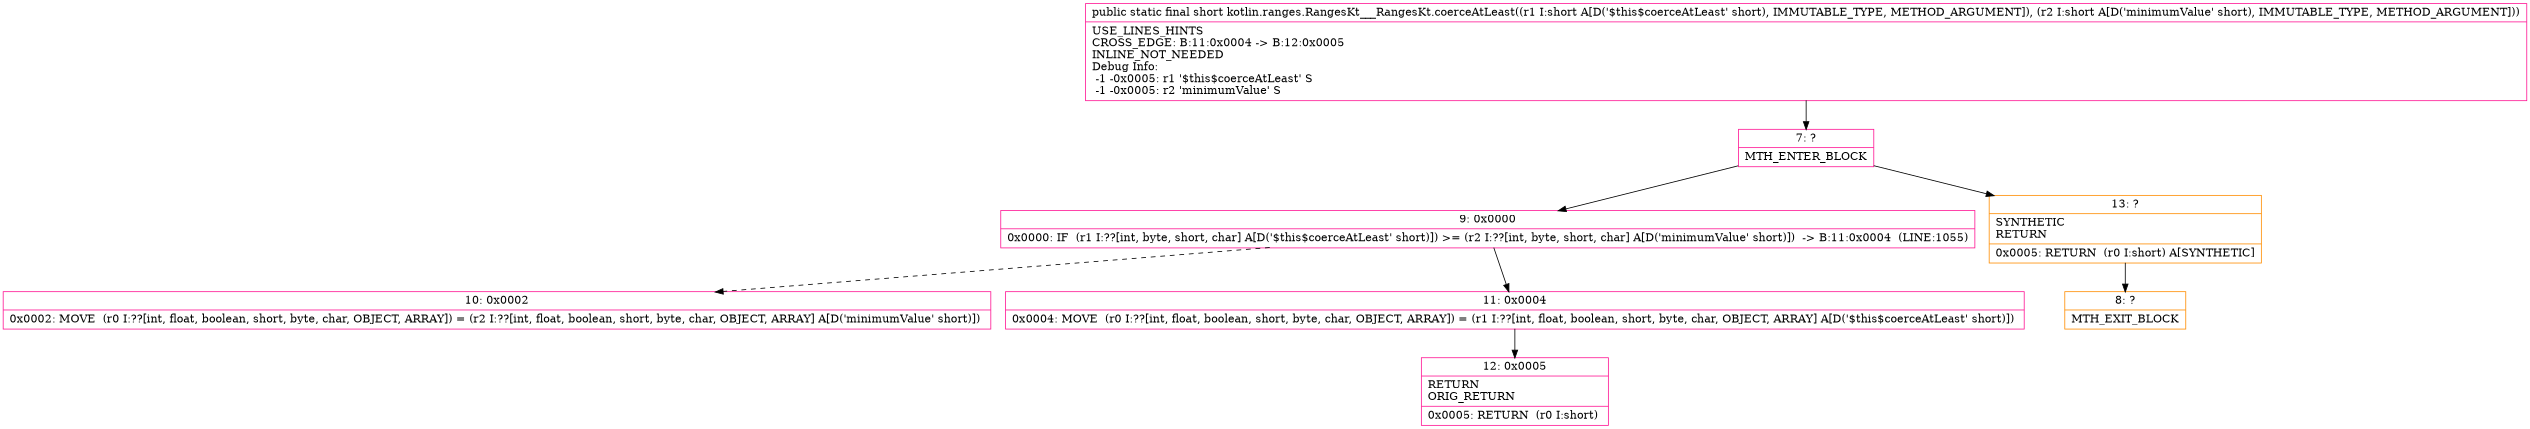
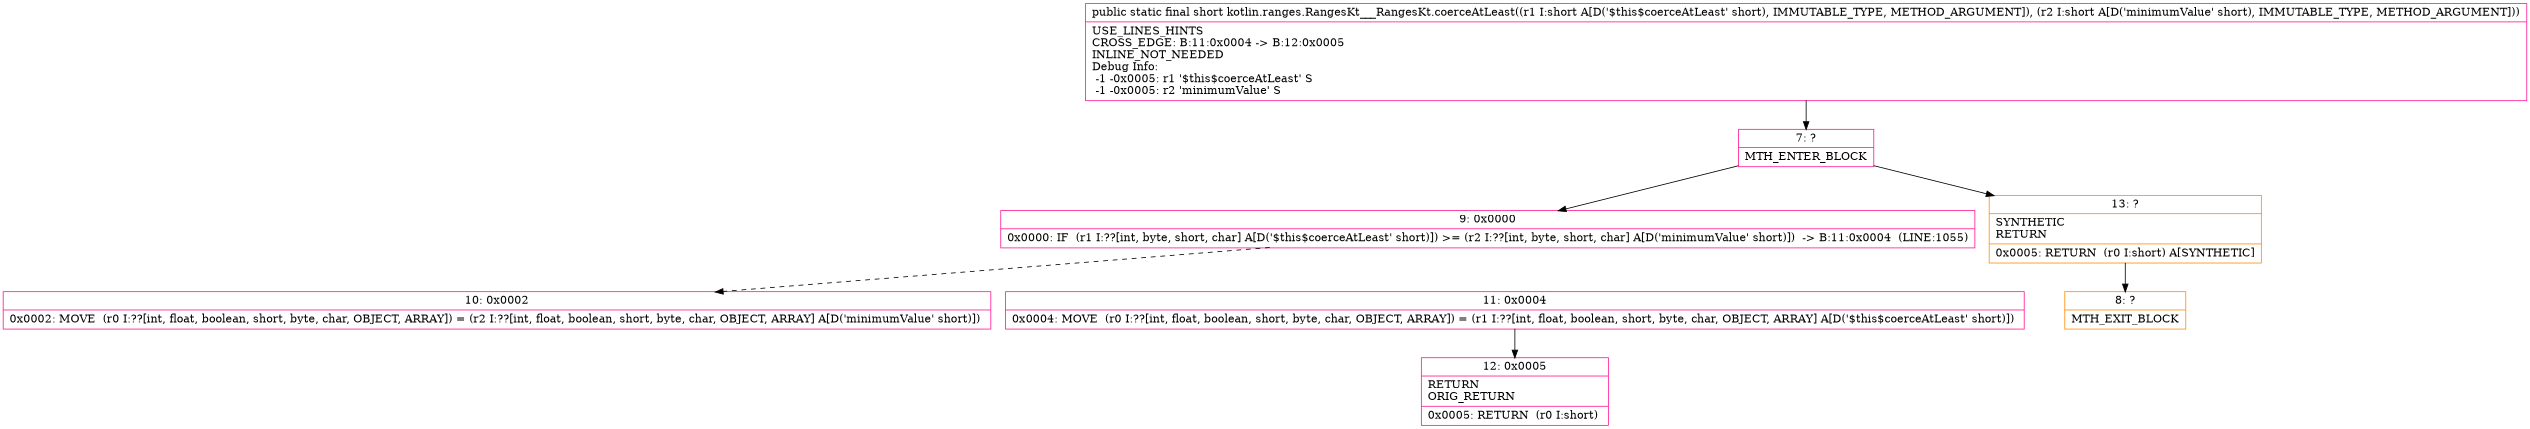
edge "9: 0x0000" -> "11: 0x0004": removed
